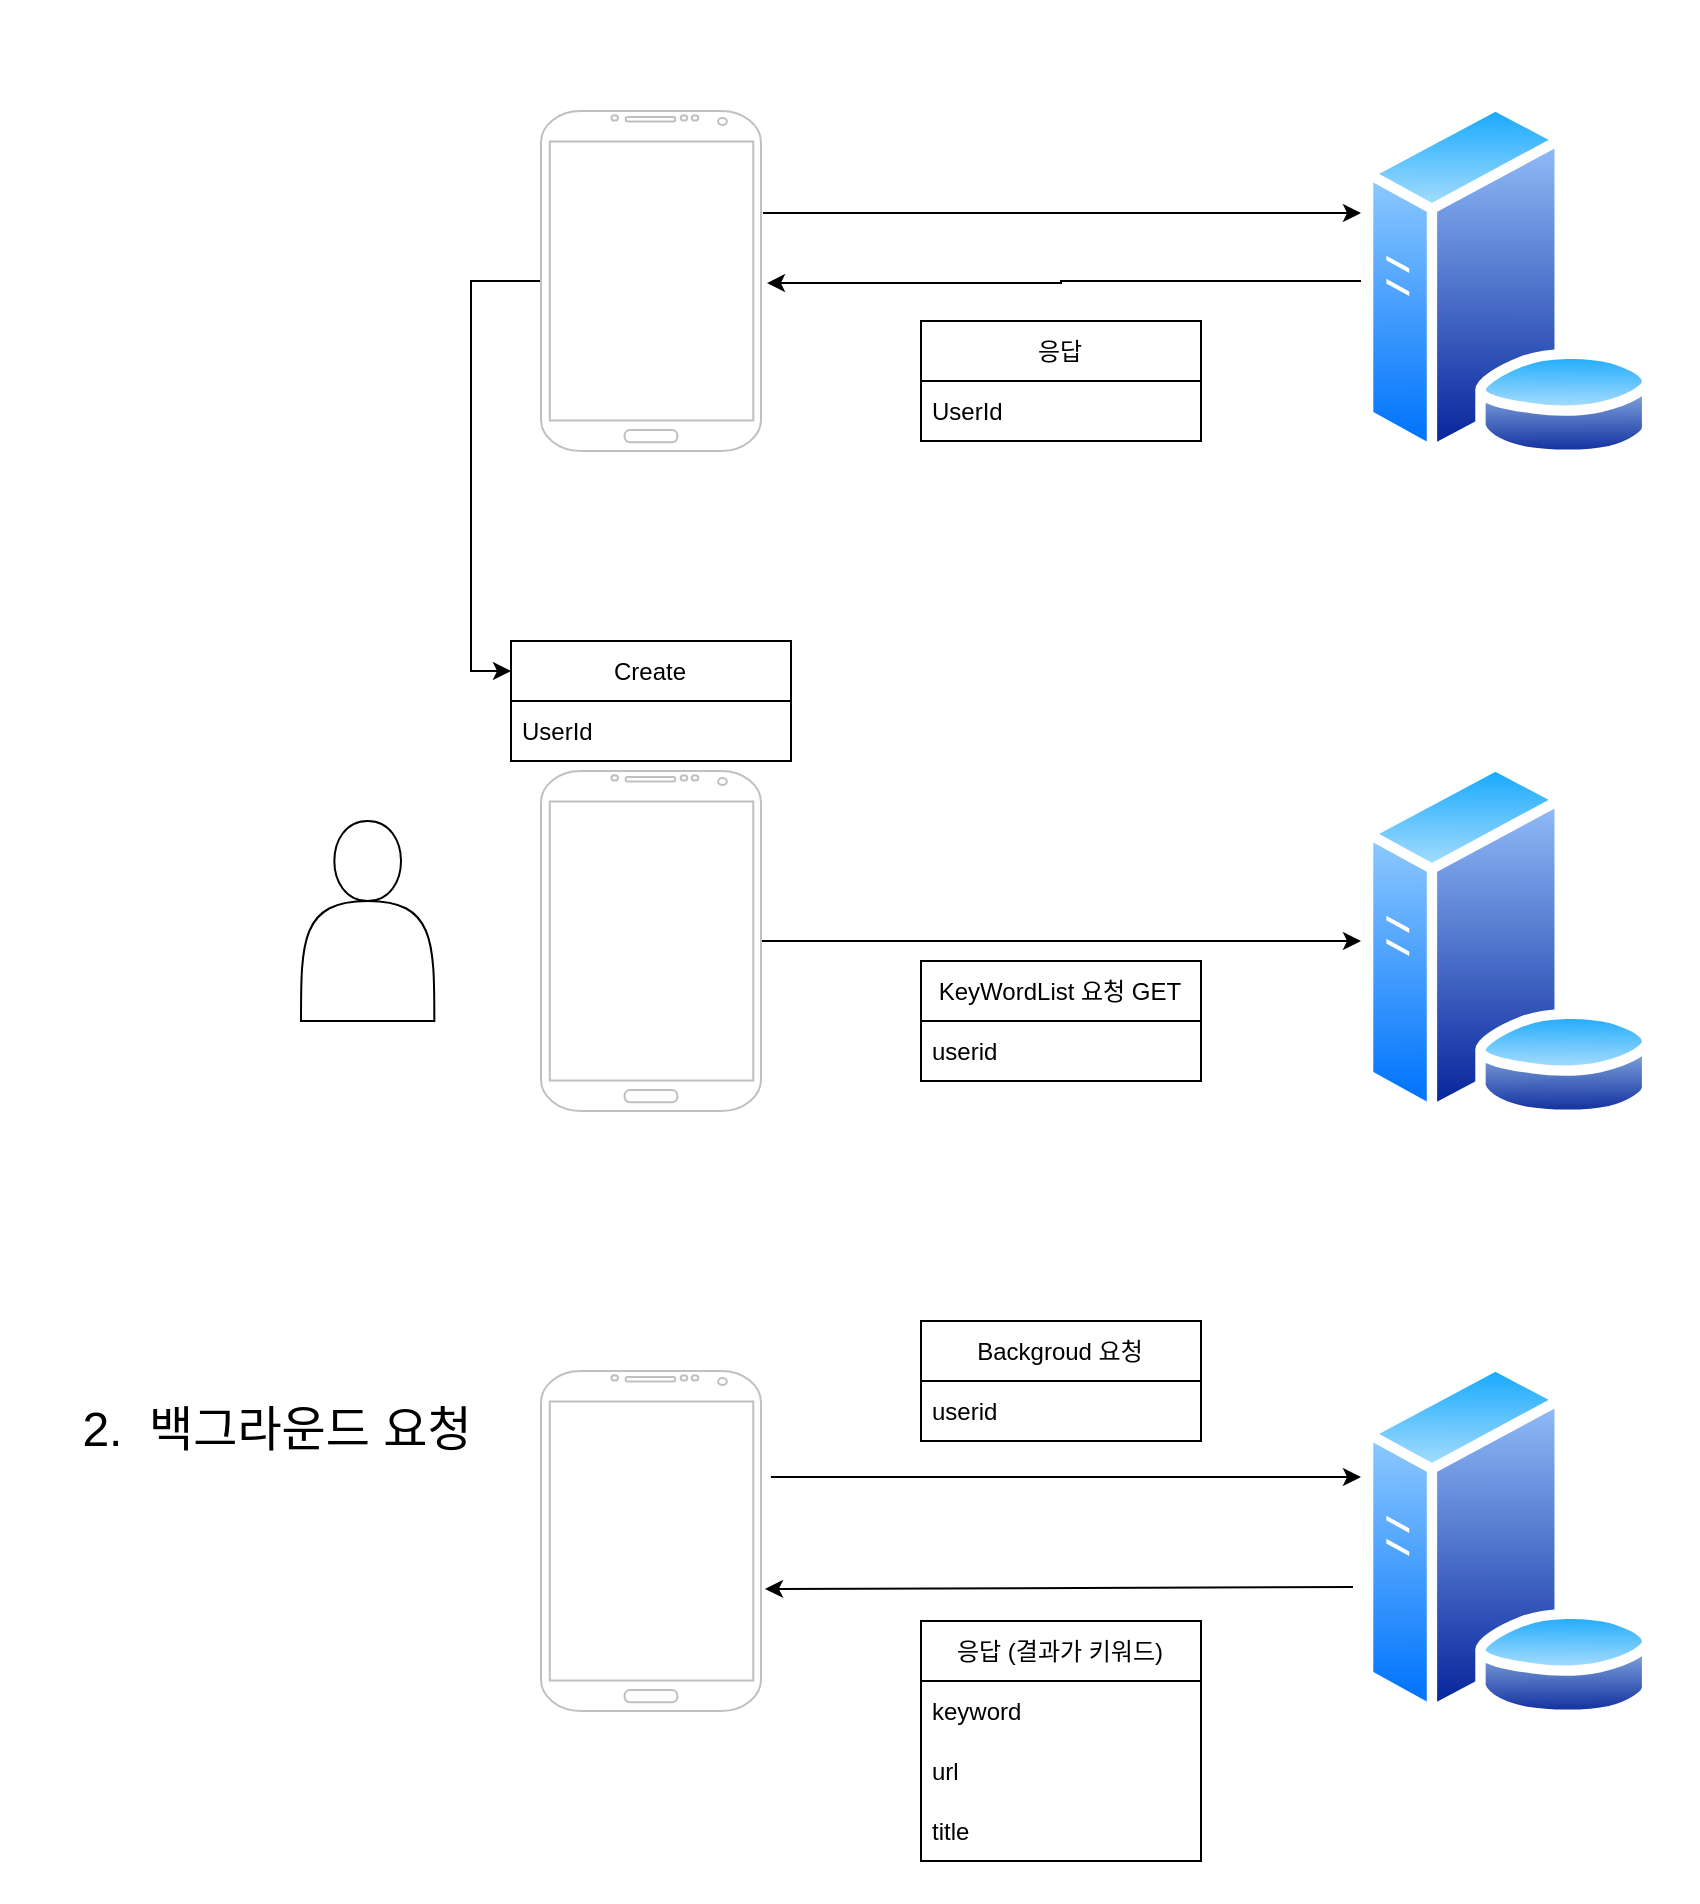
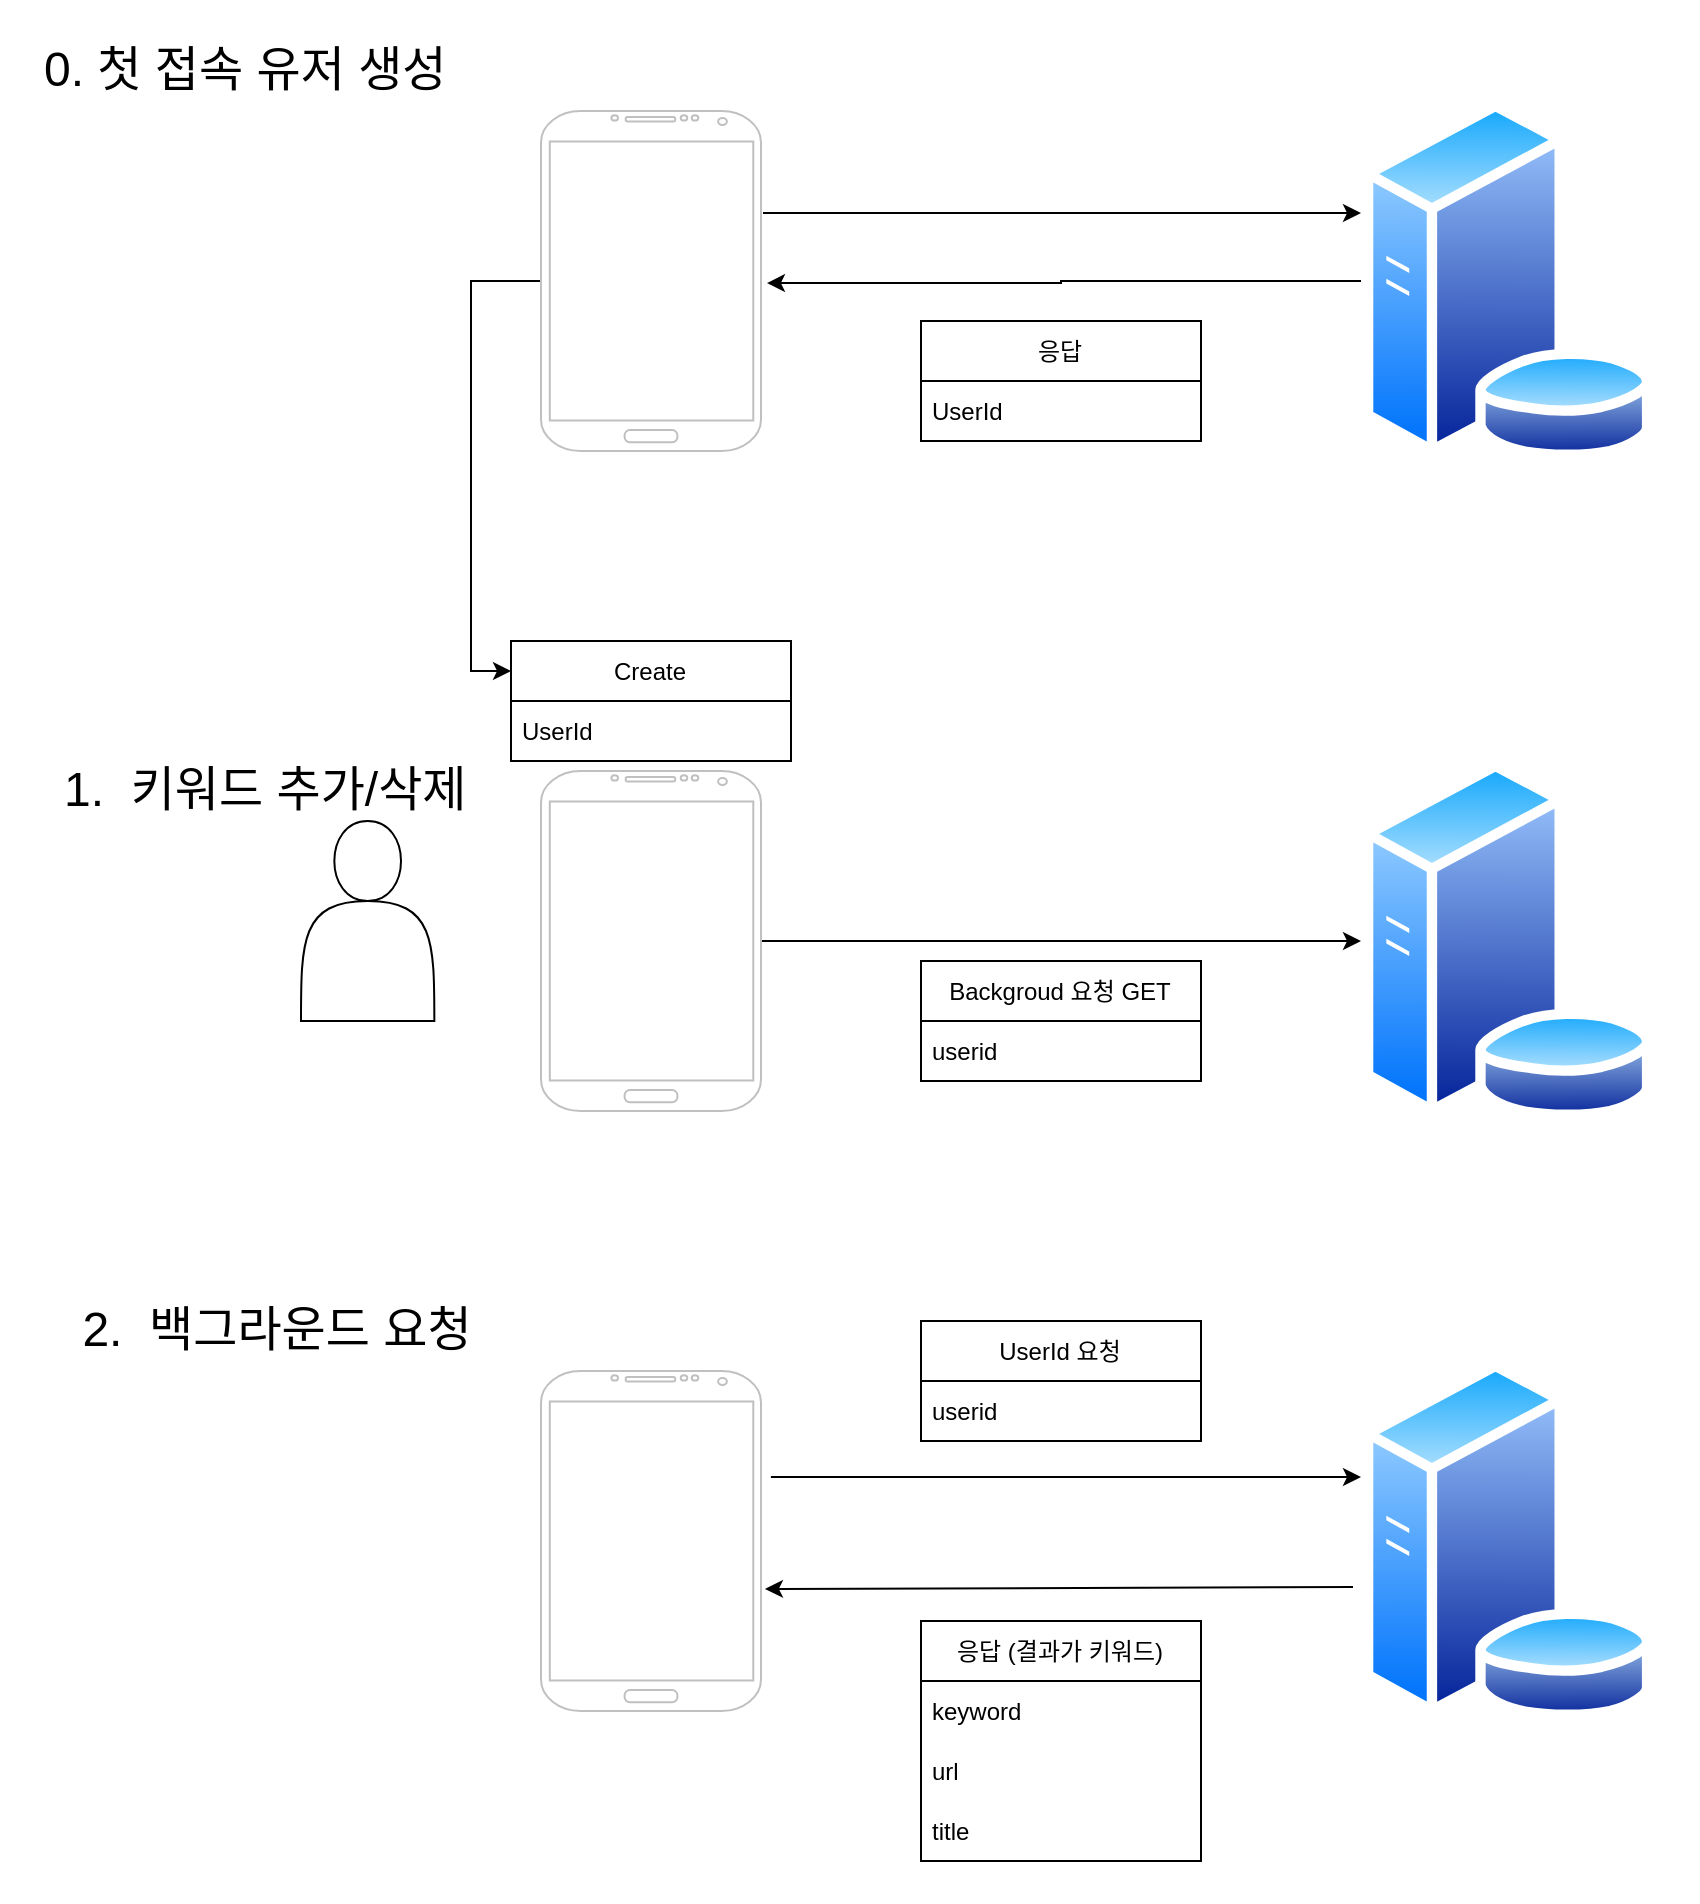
node "0. 첫 접속 유저 생성": added
node "1. 키워드 추가/삭제": added
node "KeyWordList 요청 GET": label "KeyWordList 요청 GET" -> "Backgroud 요청 GET"
node "Backgroud 요청": label "Backgroud 요청" -> "UserId 요청"
node "2. 백그라운드 요청": moved (278, 1431) -> (278, 1331)
